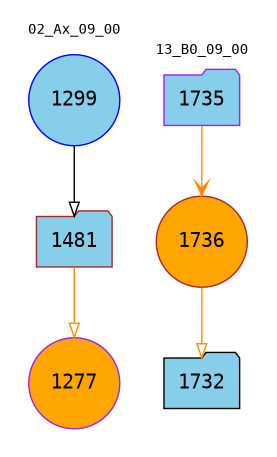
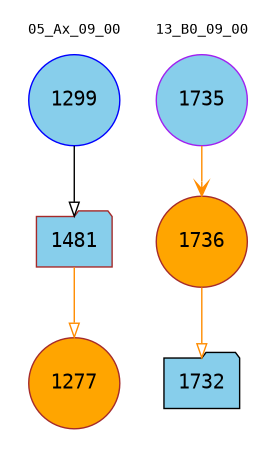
cluster "02_Ax_09_00": label "02_Ax_09_00" -> "05_Ax_09_00"
node "1735": shape folder -> circle
node "1277": color purple -> brown
